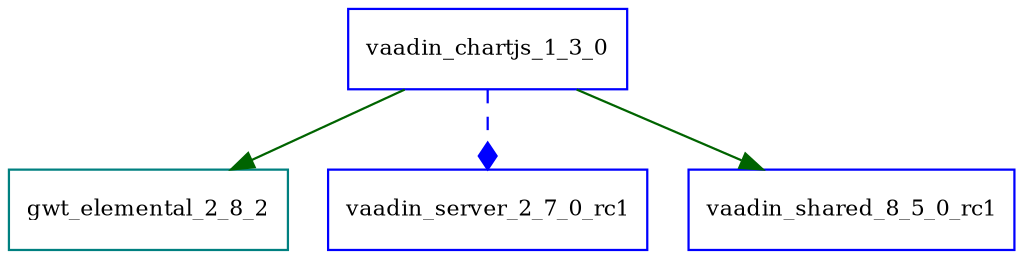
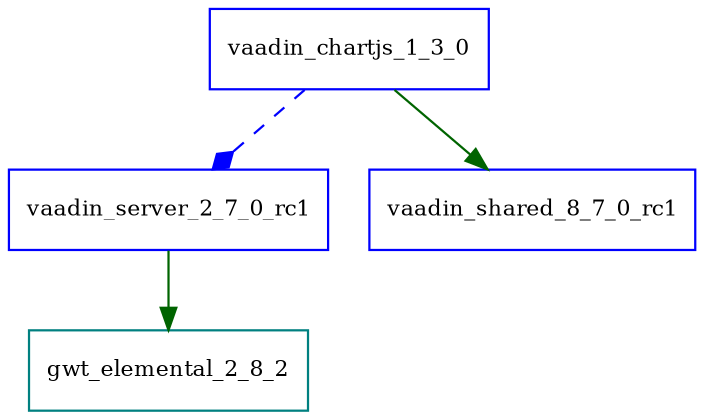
edge "vaadin_chartjs_1_3_0" -> "gwt_elemental_2_8_2": now "vaadin_server_2_7_0_rc1" -> "gwt_elemental_2_8_2"
node "vaadin_shared_8_5_0_rc1": label "vaadin_shared_8_5_0_rc1" -> "vaadin_shared_8_7_0_rc1"
